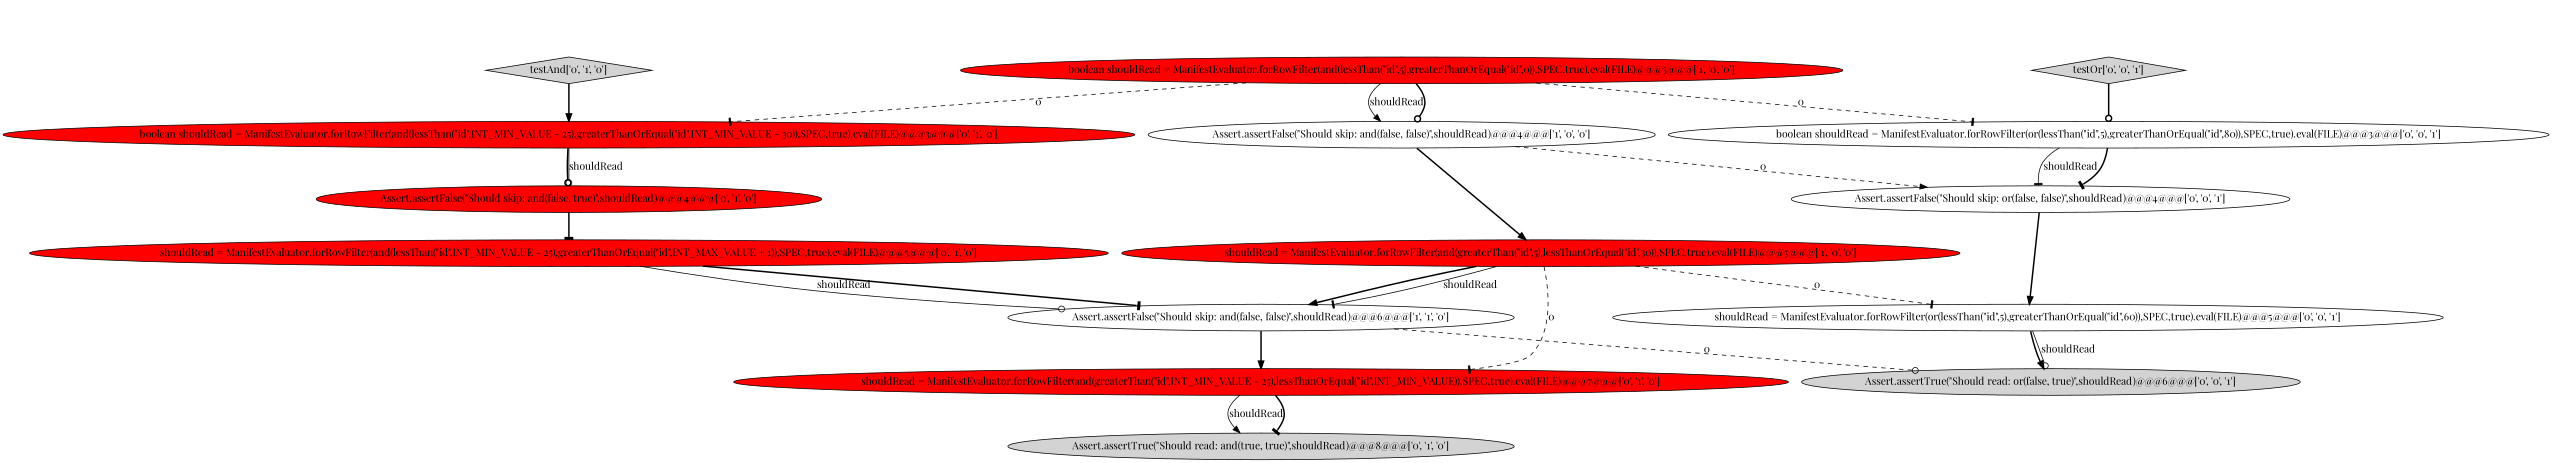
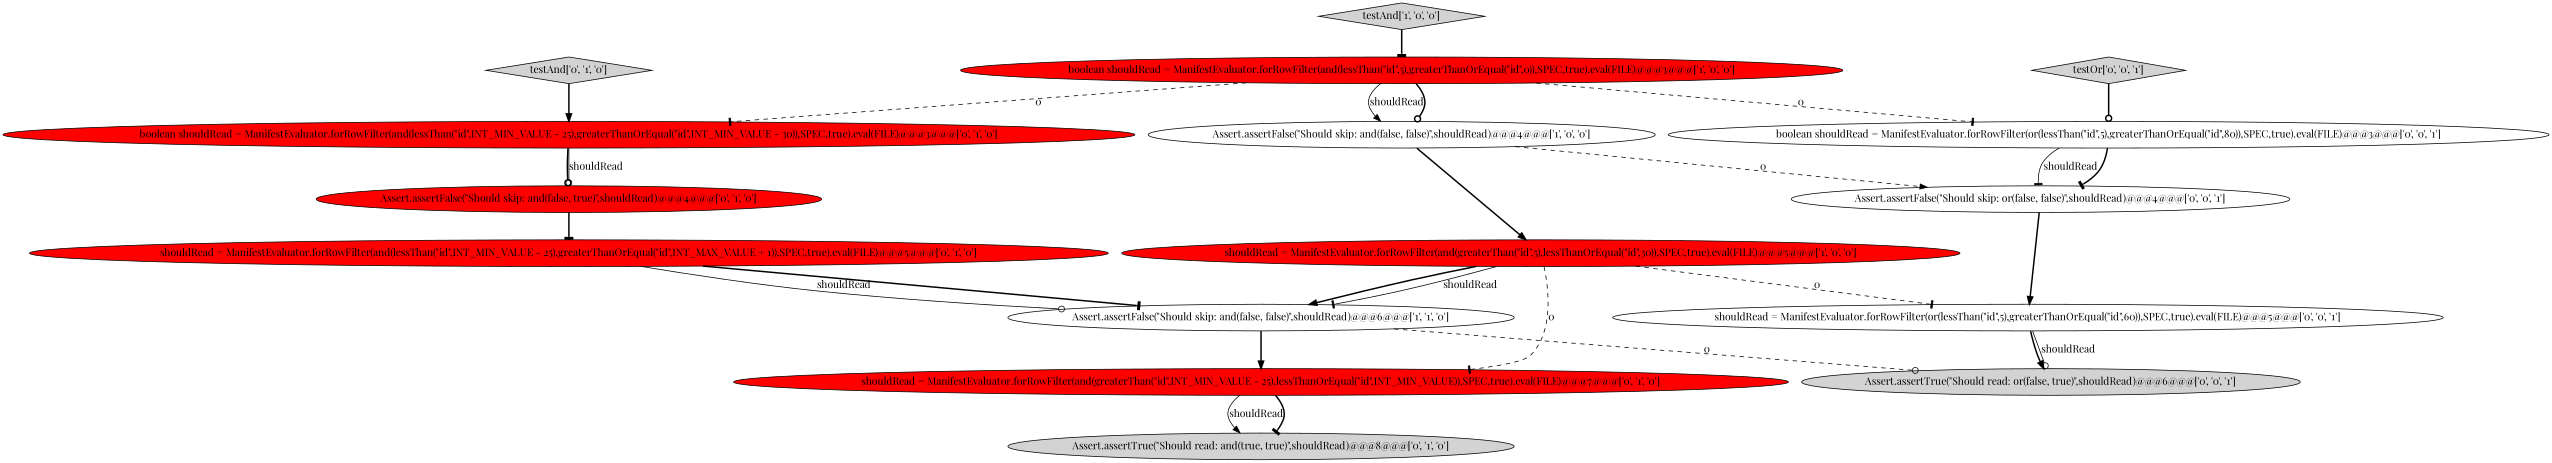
node "testAnd['1', '0', '0']": added
